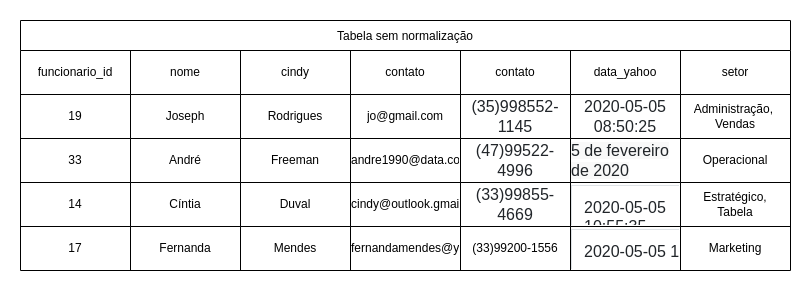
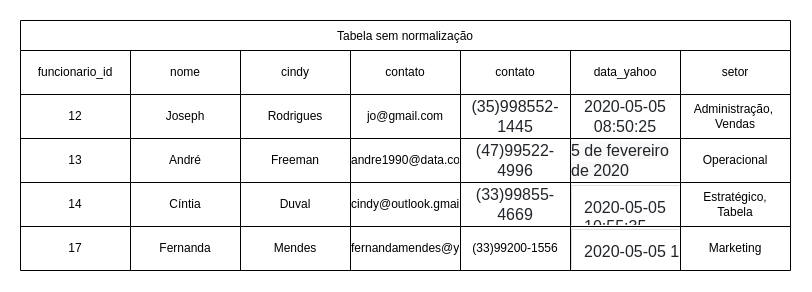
node "19": label "19" -> "12"
node "(35)998552-1145": label "(35)998552-1145" -> "(35)998552-1445"
node "33": label "33" -> "13"
